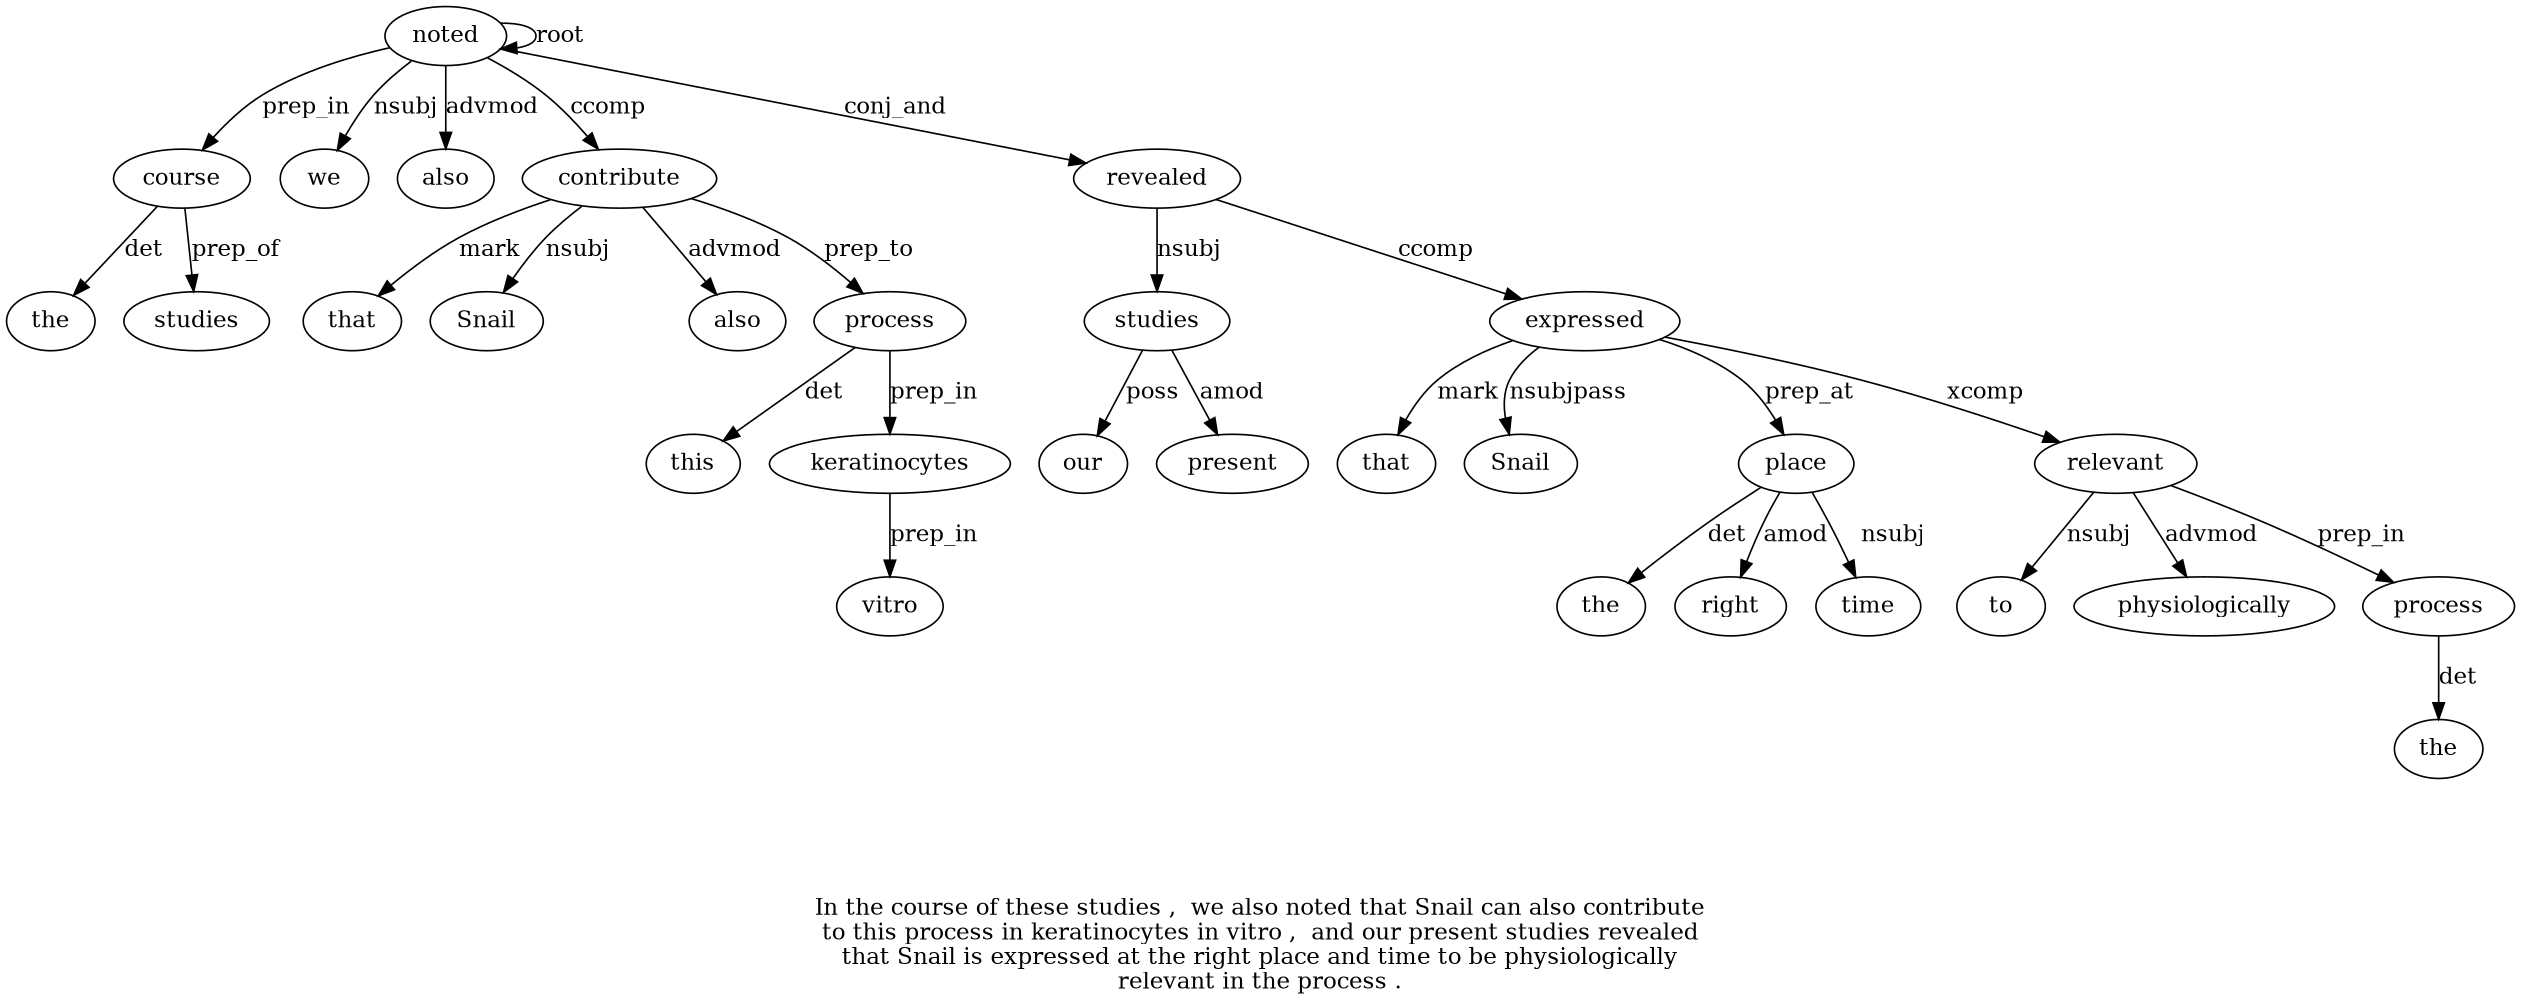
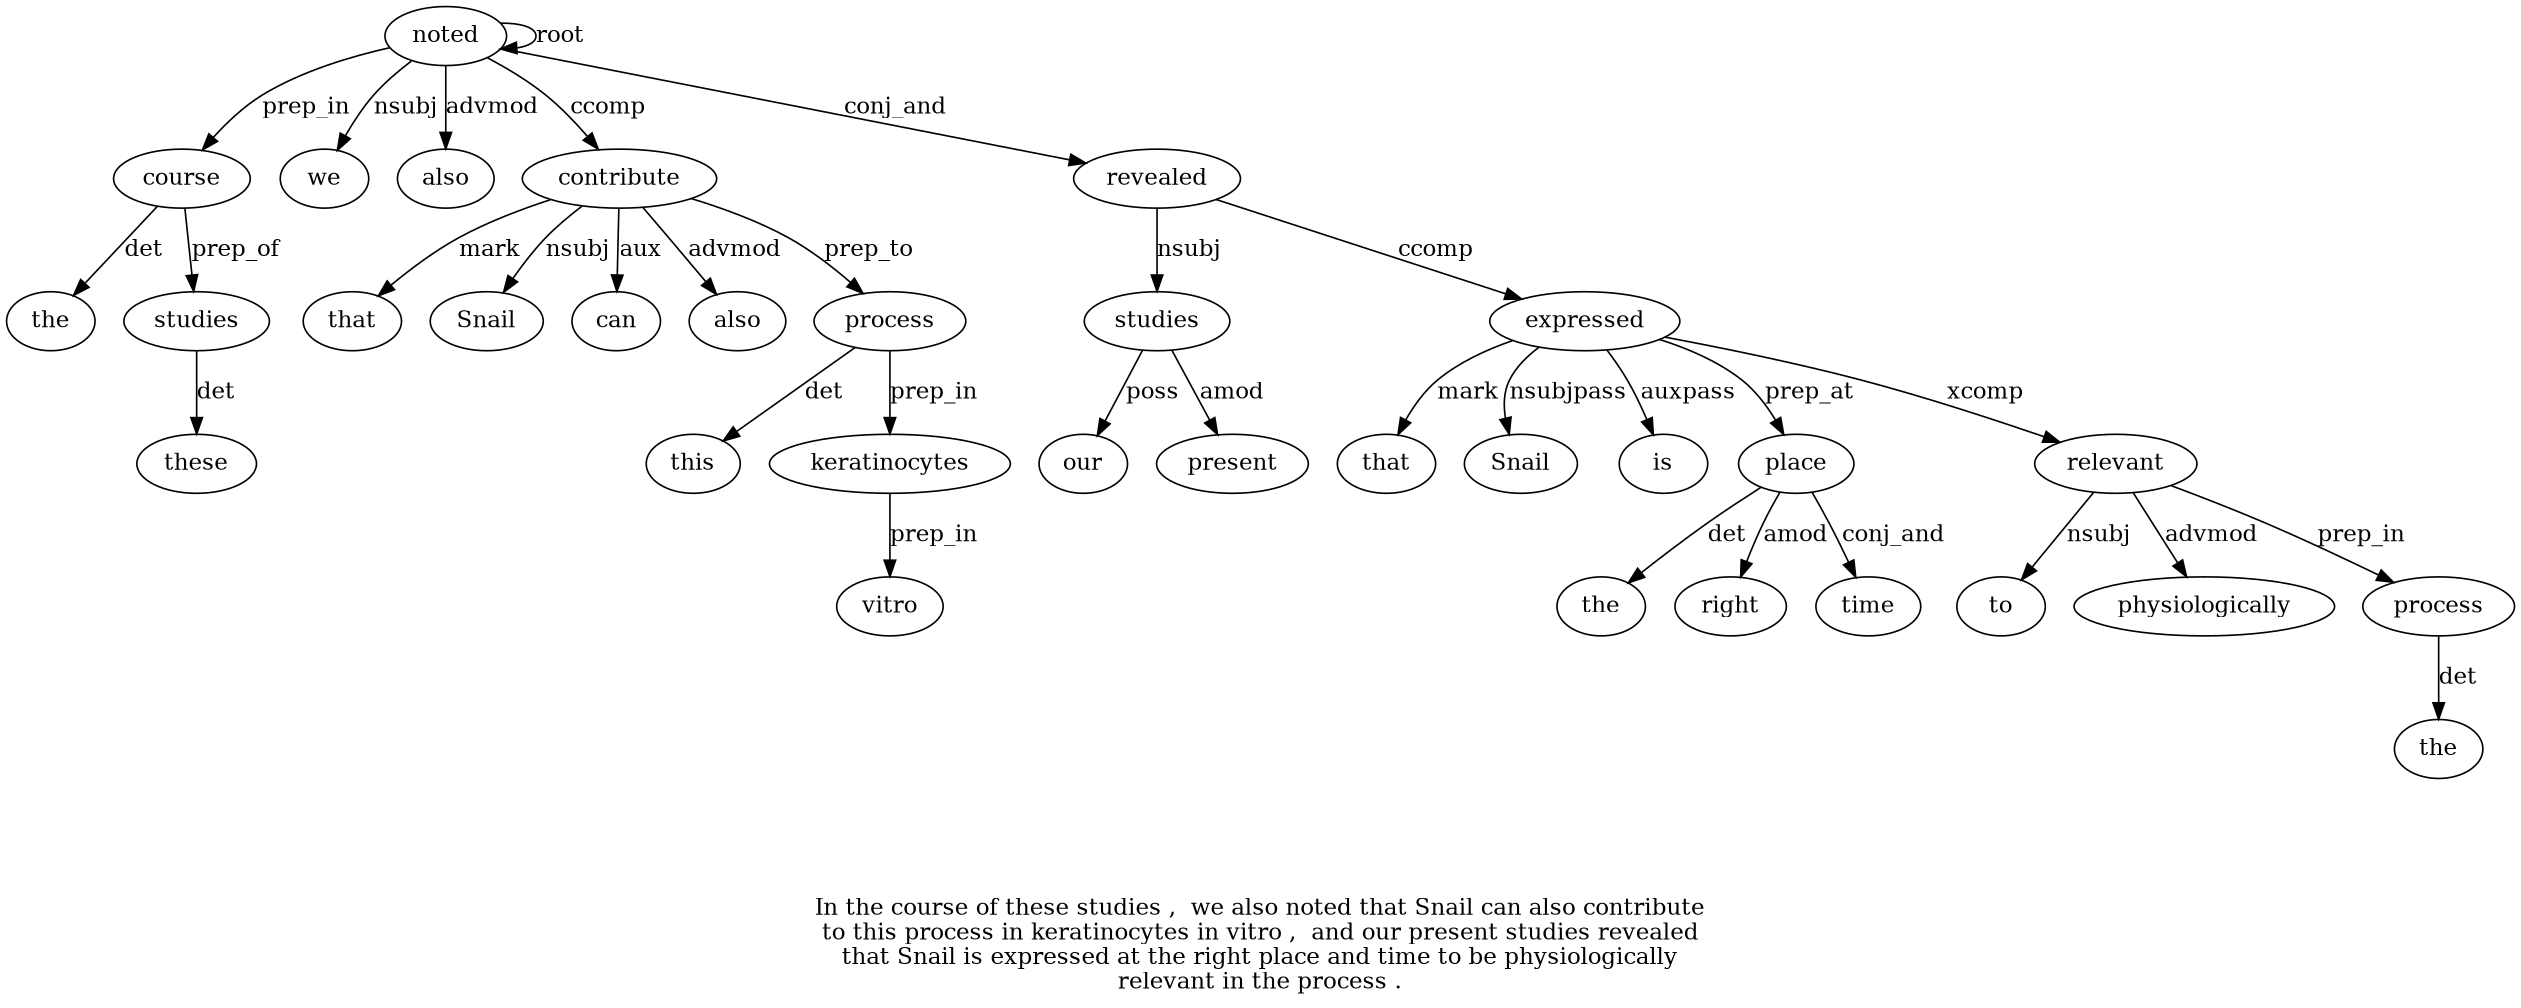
node "can": added
node "these": added
node "is": added
edge "place" -> "time": label "nsubj" -> "conj_and"
